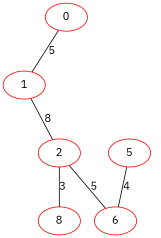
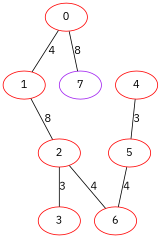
edge "0" -- "1": label "5" -> "4"
node "7": added
node "4": added
edge "2" -- "6": label "5" -> "4"
node "8": label "8" -> "3"
